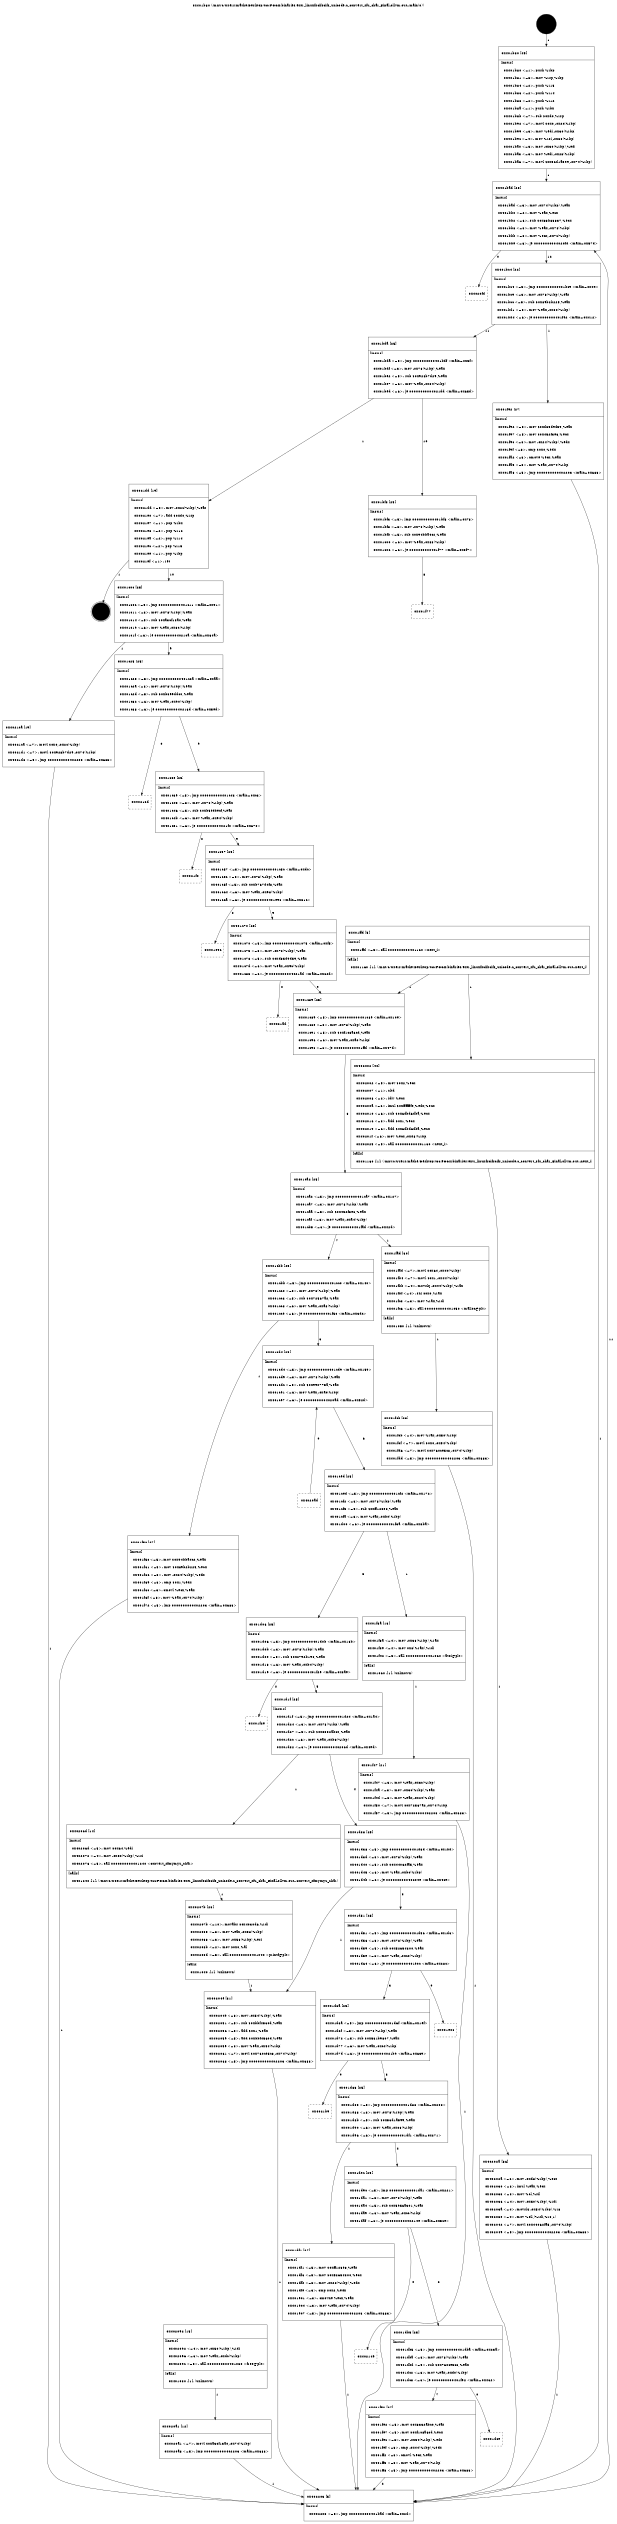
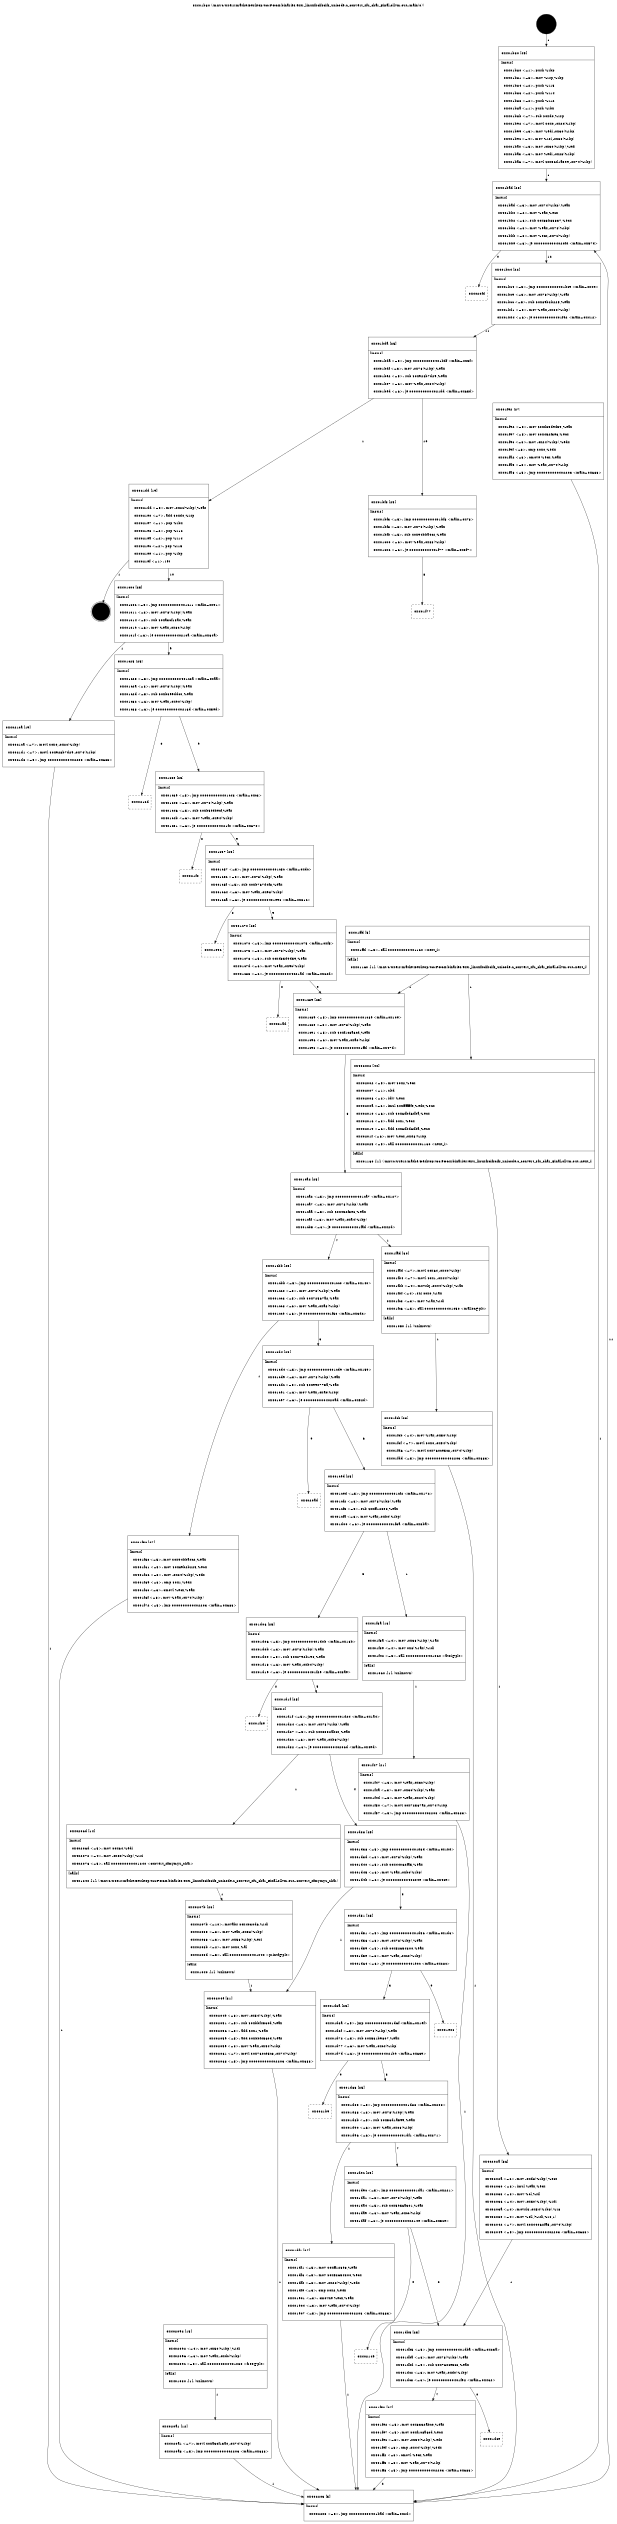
edge "0x401bc4 [22]" -> "0x401f92 [27]": removed, label "1"
edge "0x4020ad" -> "0x401cd4 [25]": reversed
edge "0x401d83 [25]" -> "0x401d9c [25]": label " 2" -> " 7"
edge "0x40202a [36]" -> "0x402203 [5]": now "0x40202a [36]" -> "0x401db5 [25]"
